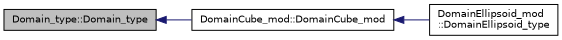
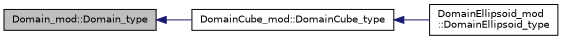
node "Domain_type::Domain_type": label "Domain_type::Domain_type" -> "Domain_mod::Domain_type"
node "DomainCube_mod::DomainCube_mod": label "DomainCube_mod::DomainCube_mod" -> "DomainCube_mod::DomainCube_type"
